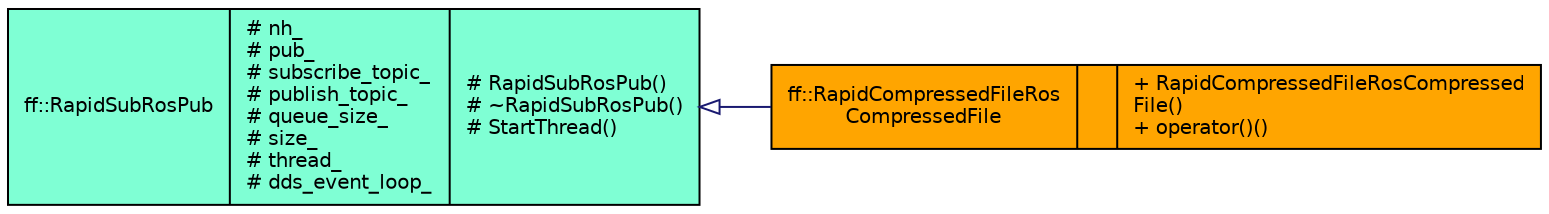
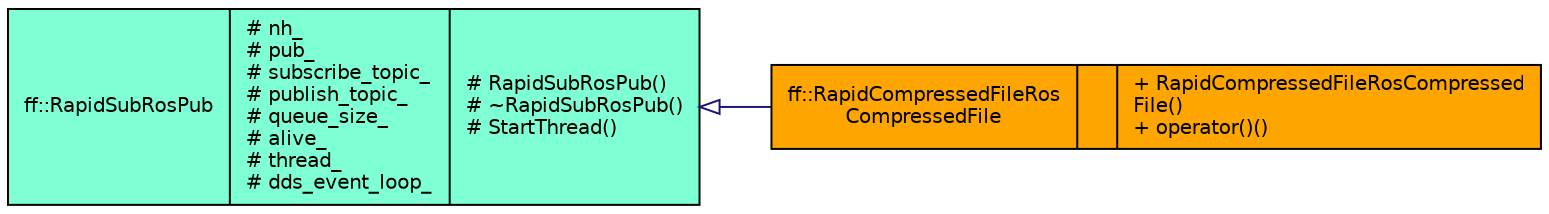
node "ff::RapidSubRosPub": text "# size_" -> "# alive_"
